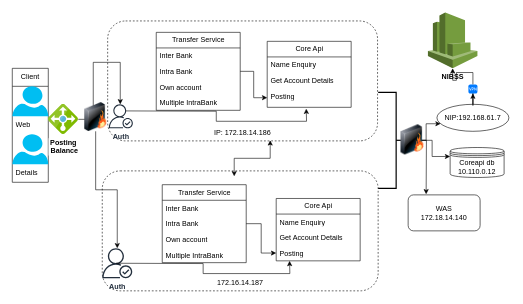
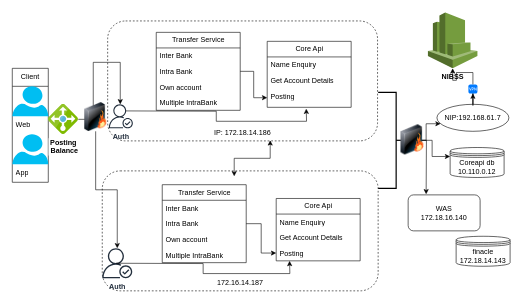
node "Details": label "Details" -> "App"
node "WAS 172.18.14.140": label "WAS 172.18.14.140" -> "WAS 172.18.16.140"
node "finacle 172.18.14.143": added
